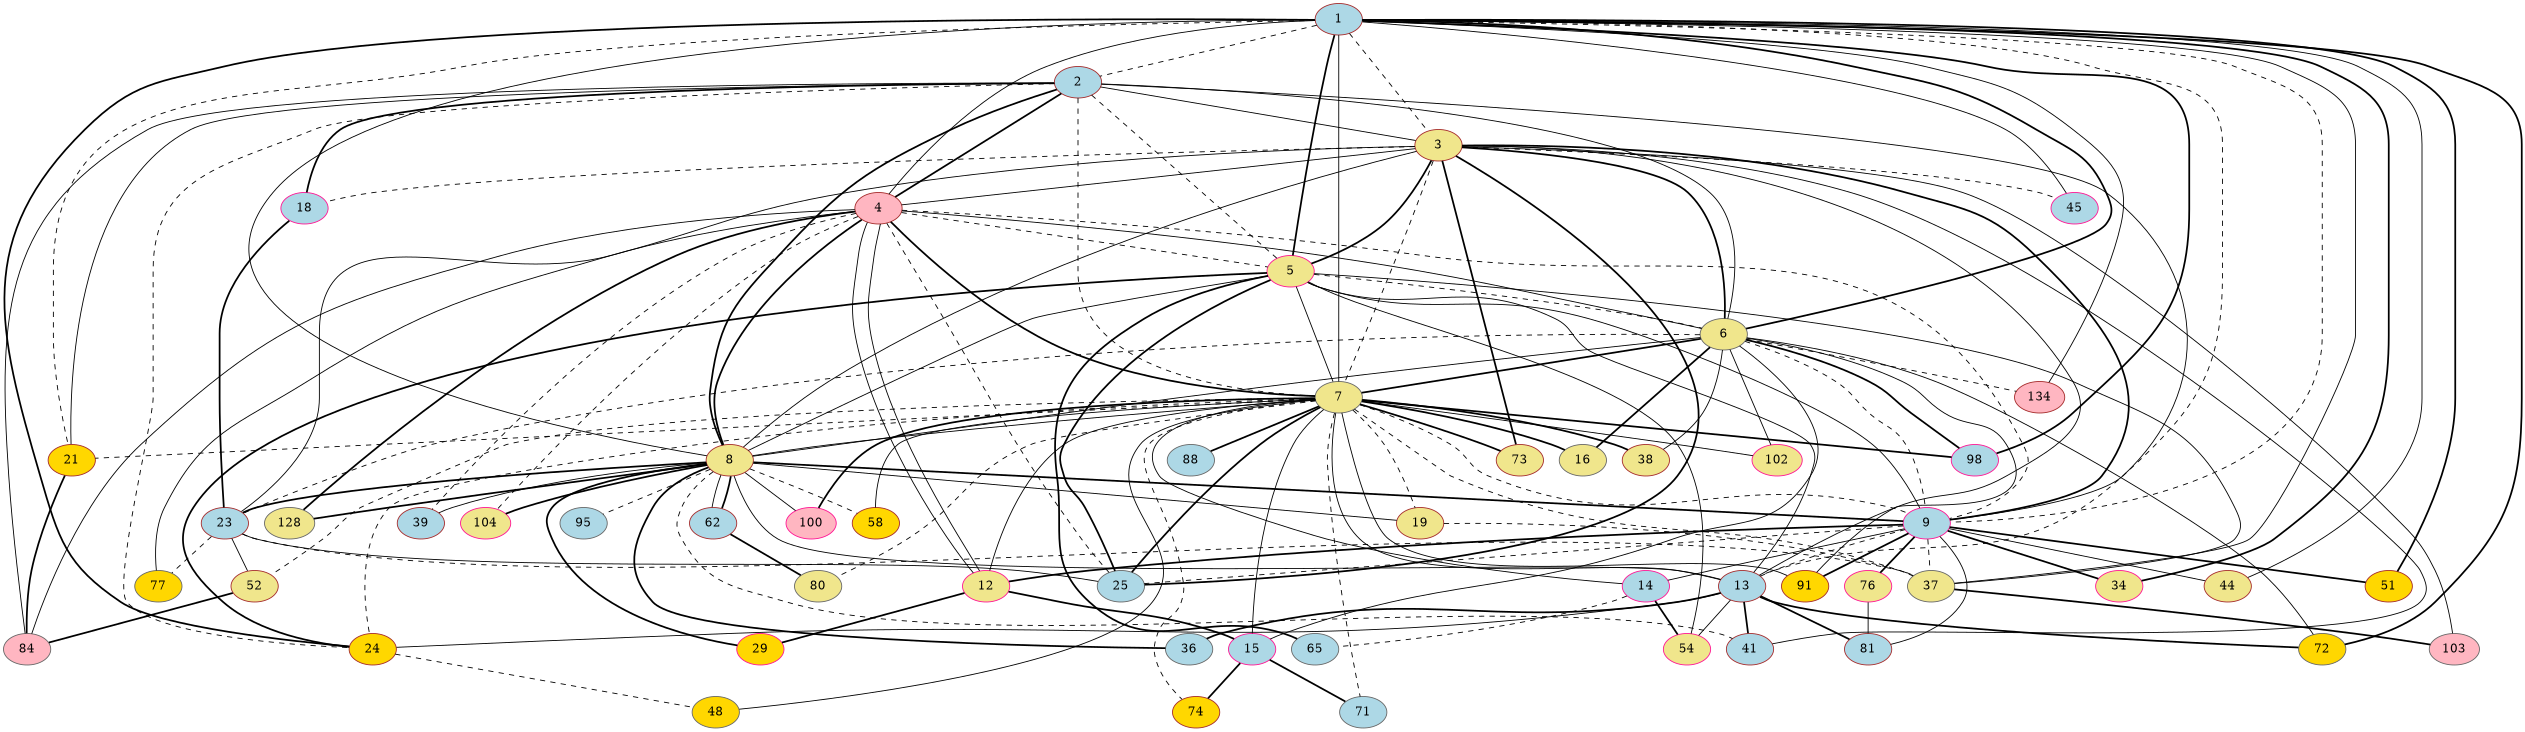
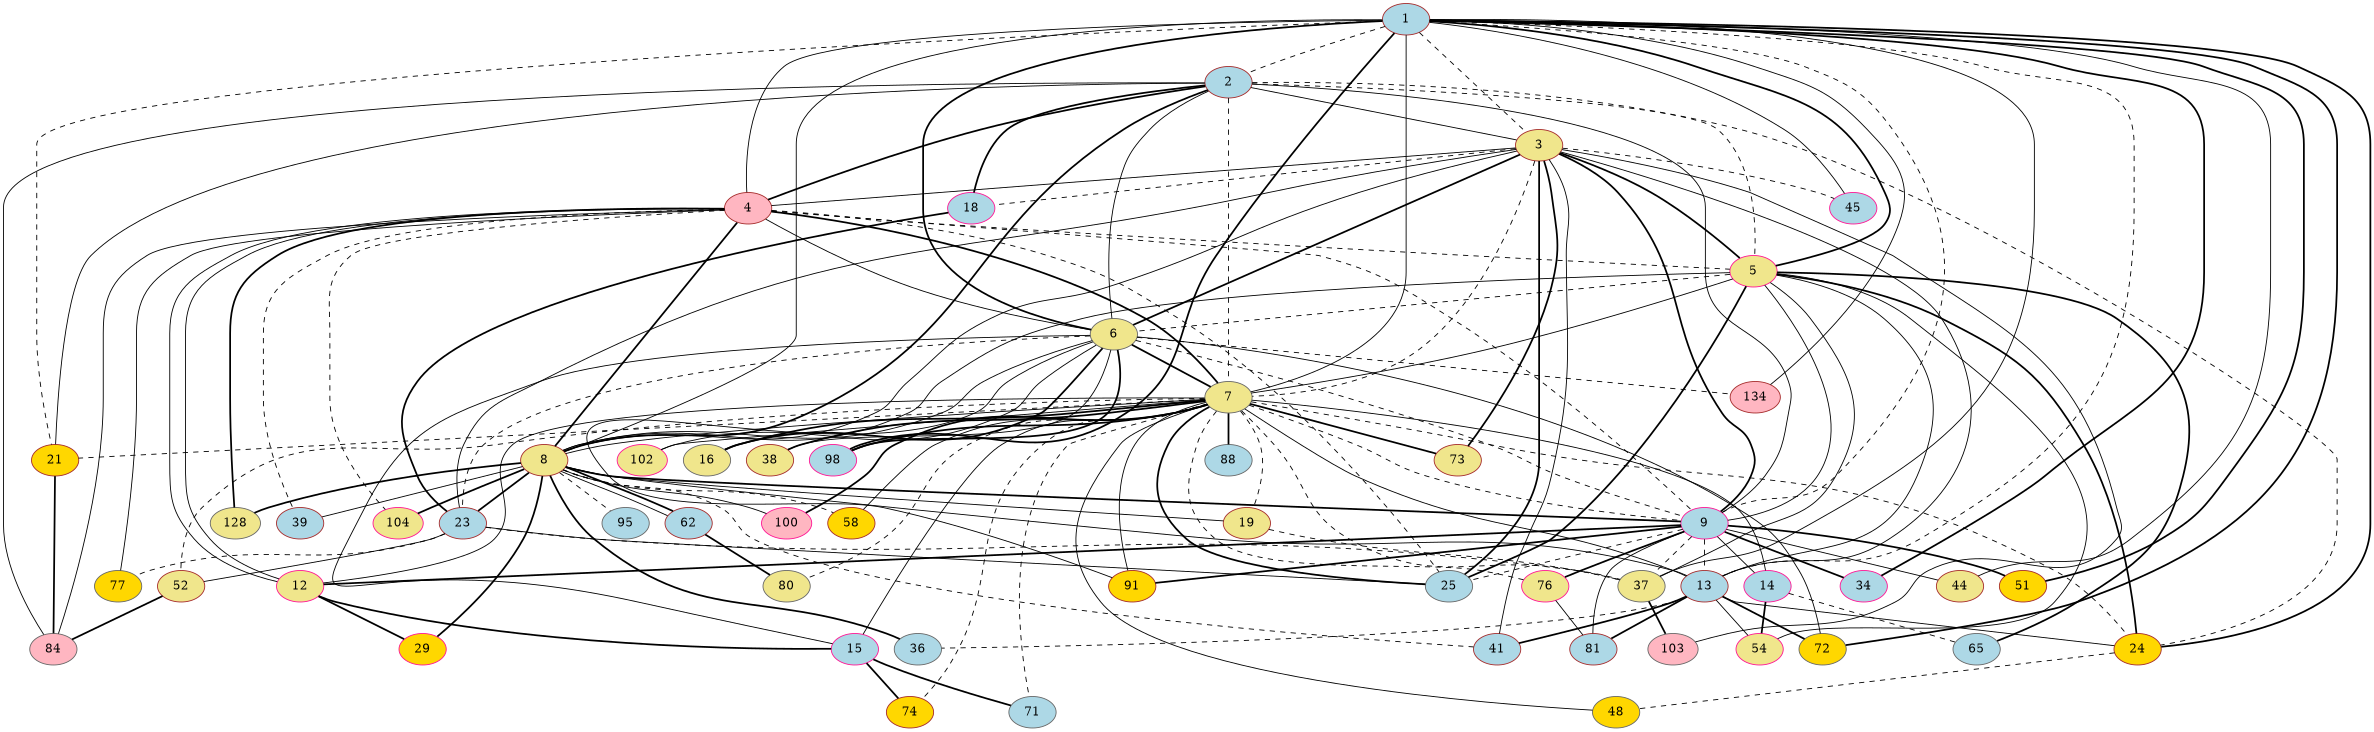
edge "7" -- "76": added
node "34": fillcolor khaki -> lightblue
edge "13" -- "36": style bold -> dashed
